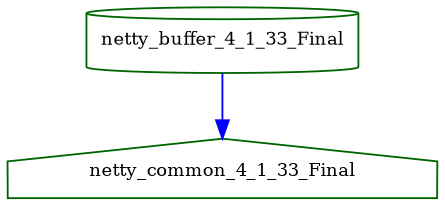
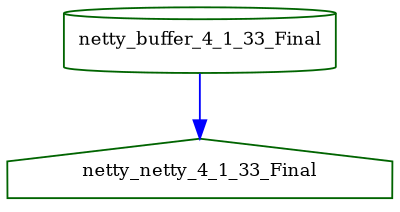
node "netty_common_4_1_33_Final": label "netty_common_4_1_33_Final" -> "netty_netty_4_1_33_Final"
